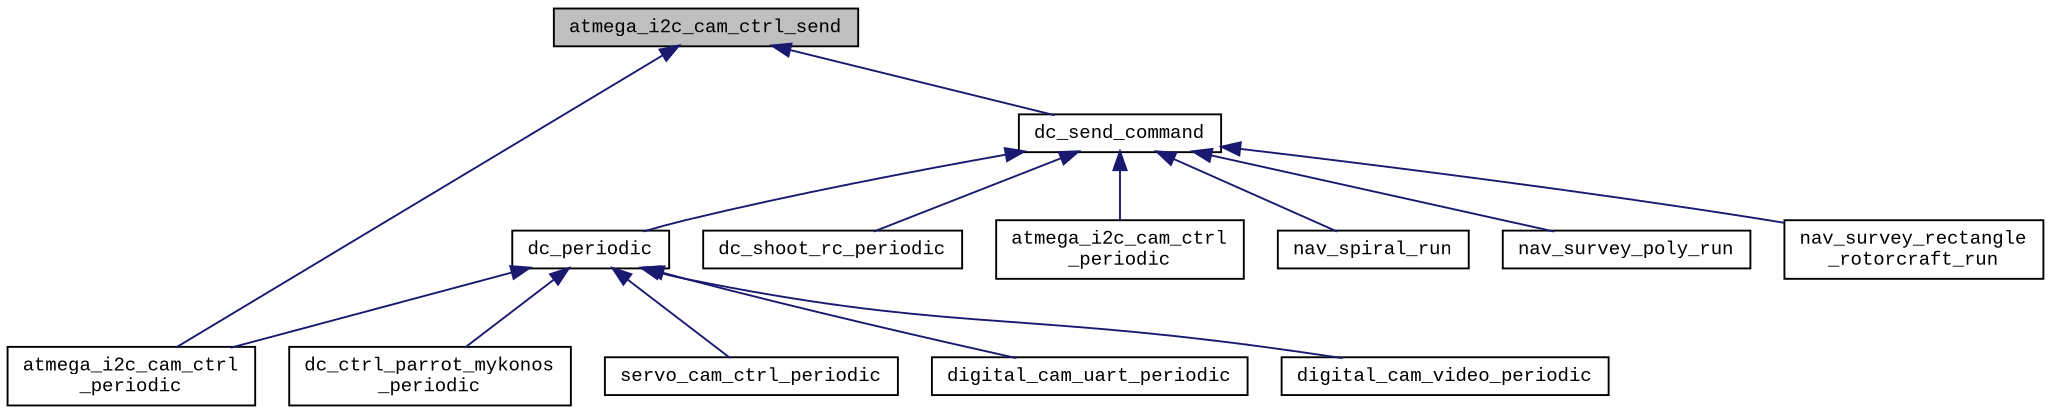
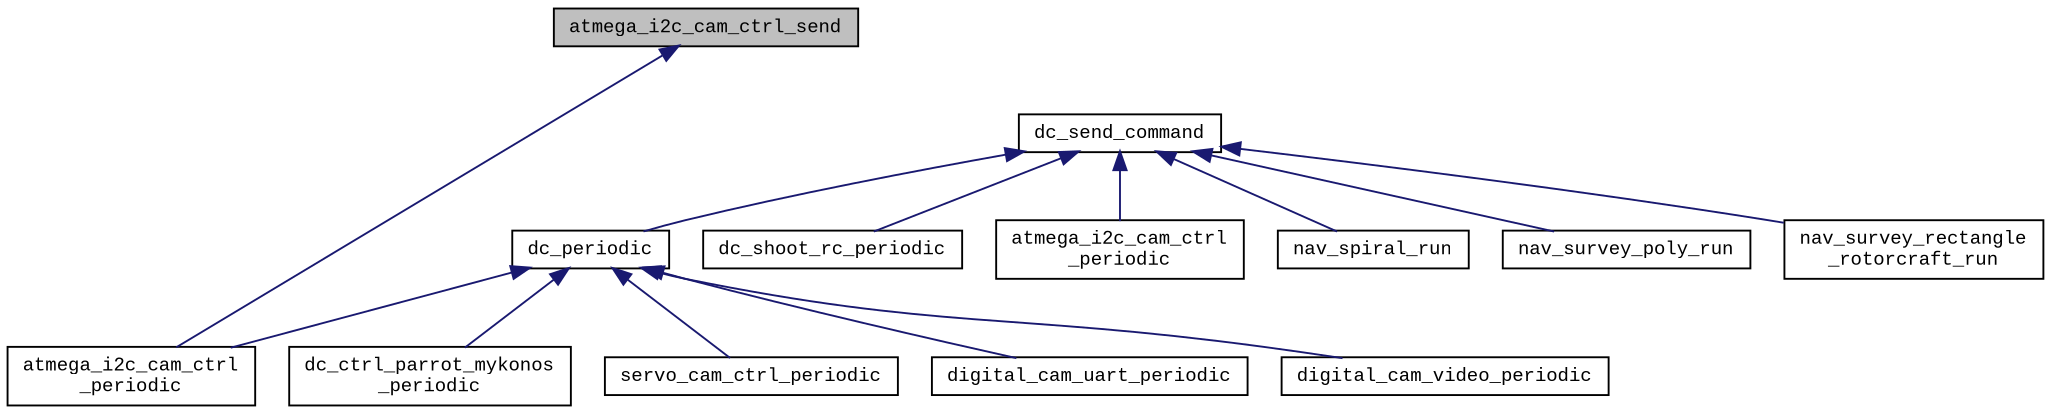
edge "dc_send_command" -> "atmega_i2c_cam_ctrl_send": removed
